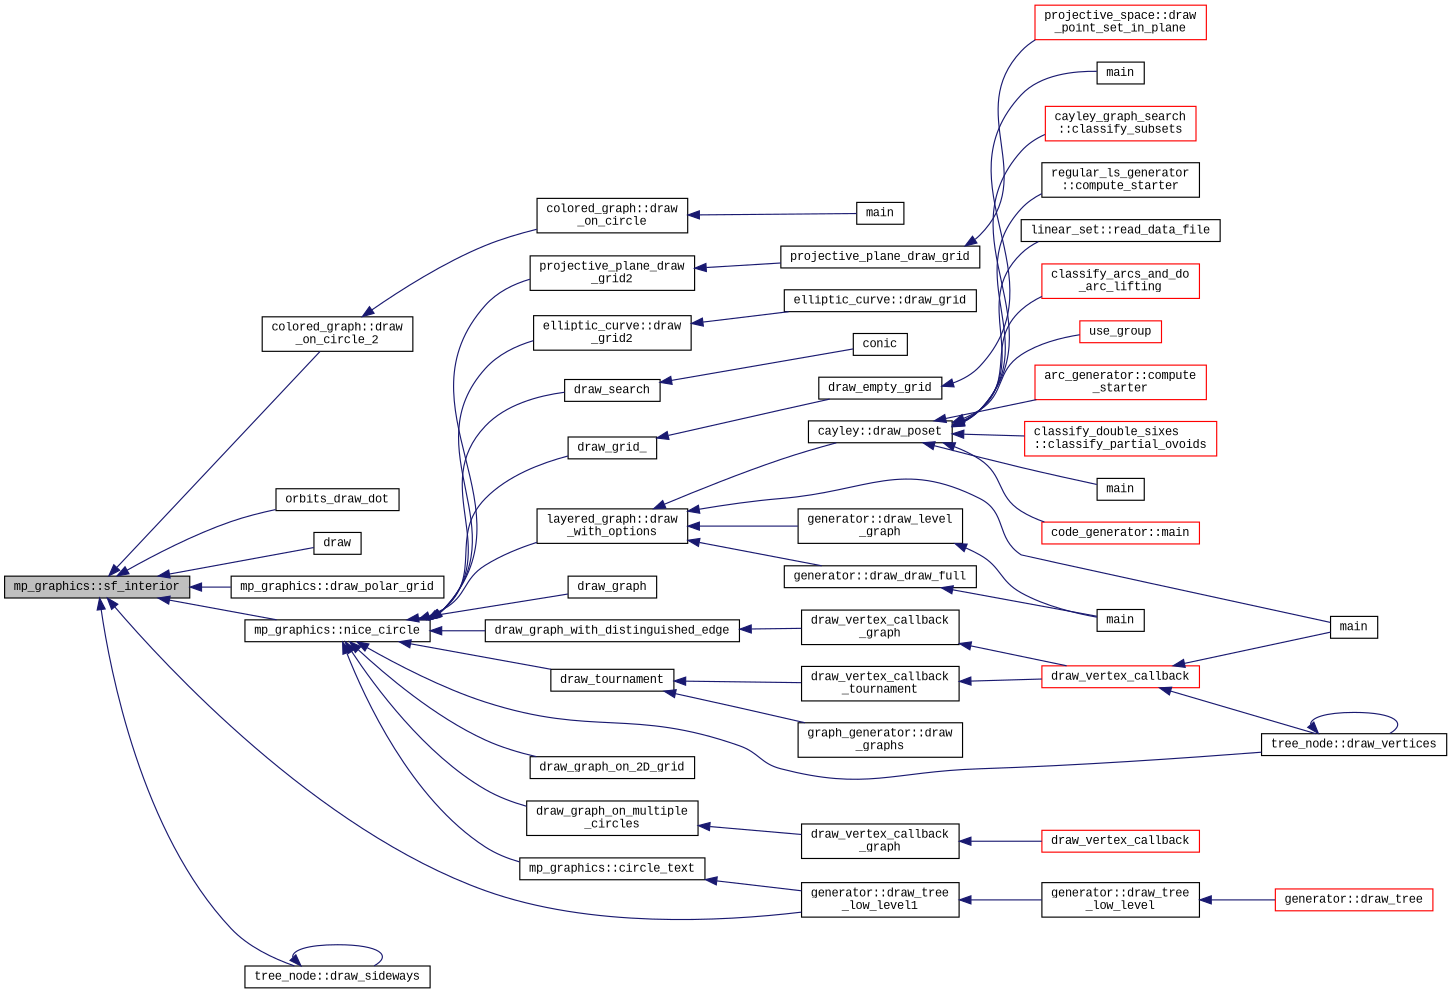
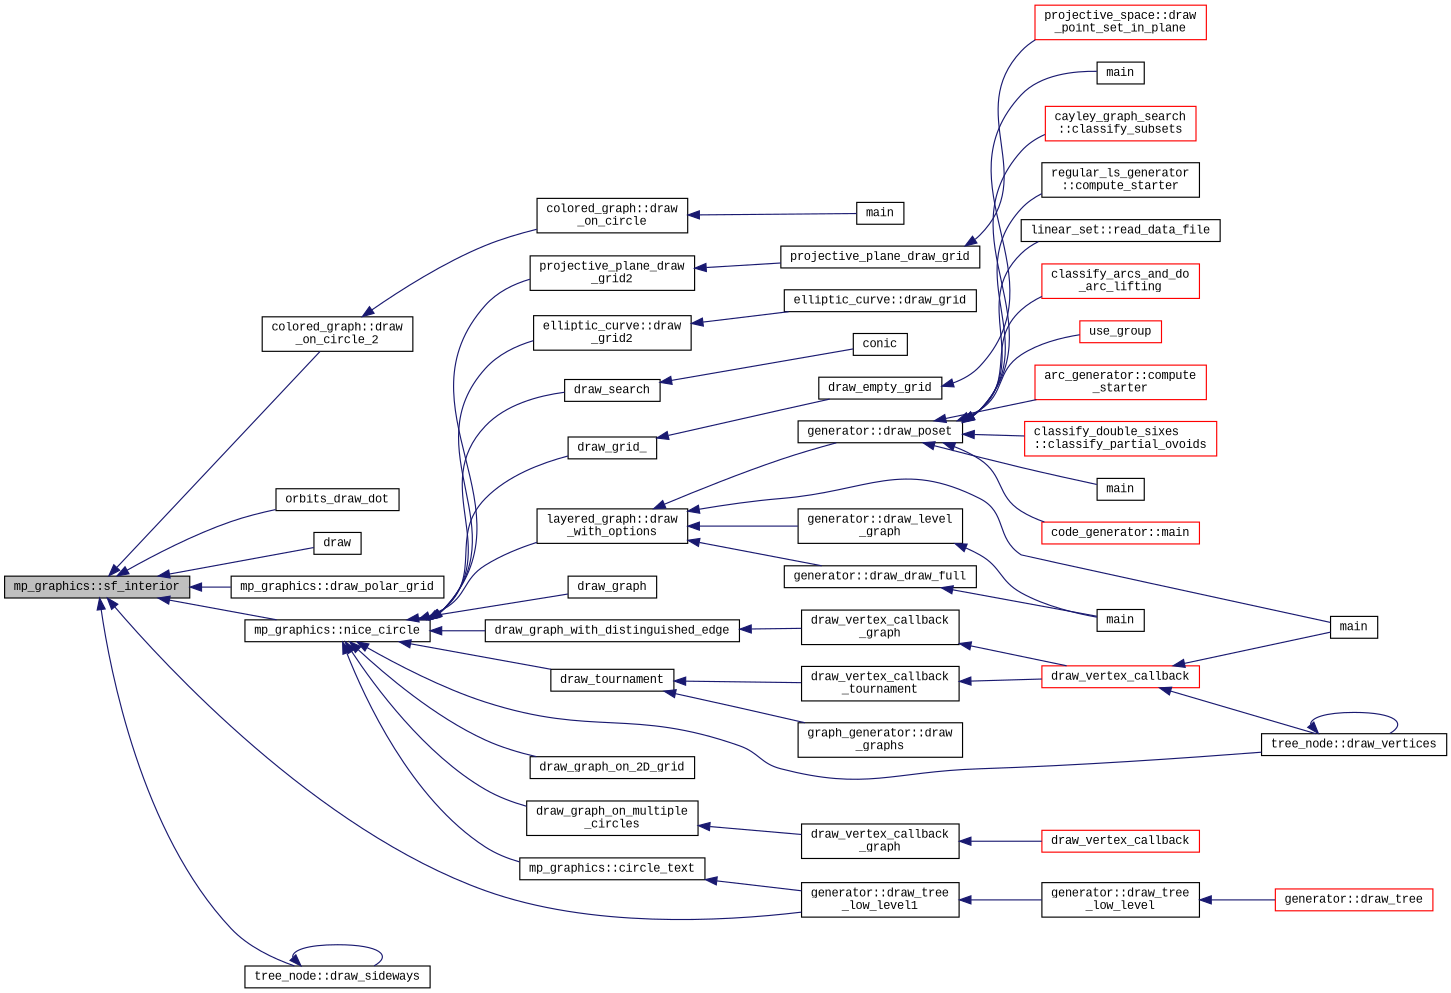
node "cayley::draw_poset": label "cayley::draw_poset" -> "generator::draw_poset"
